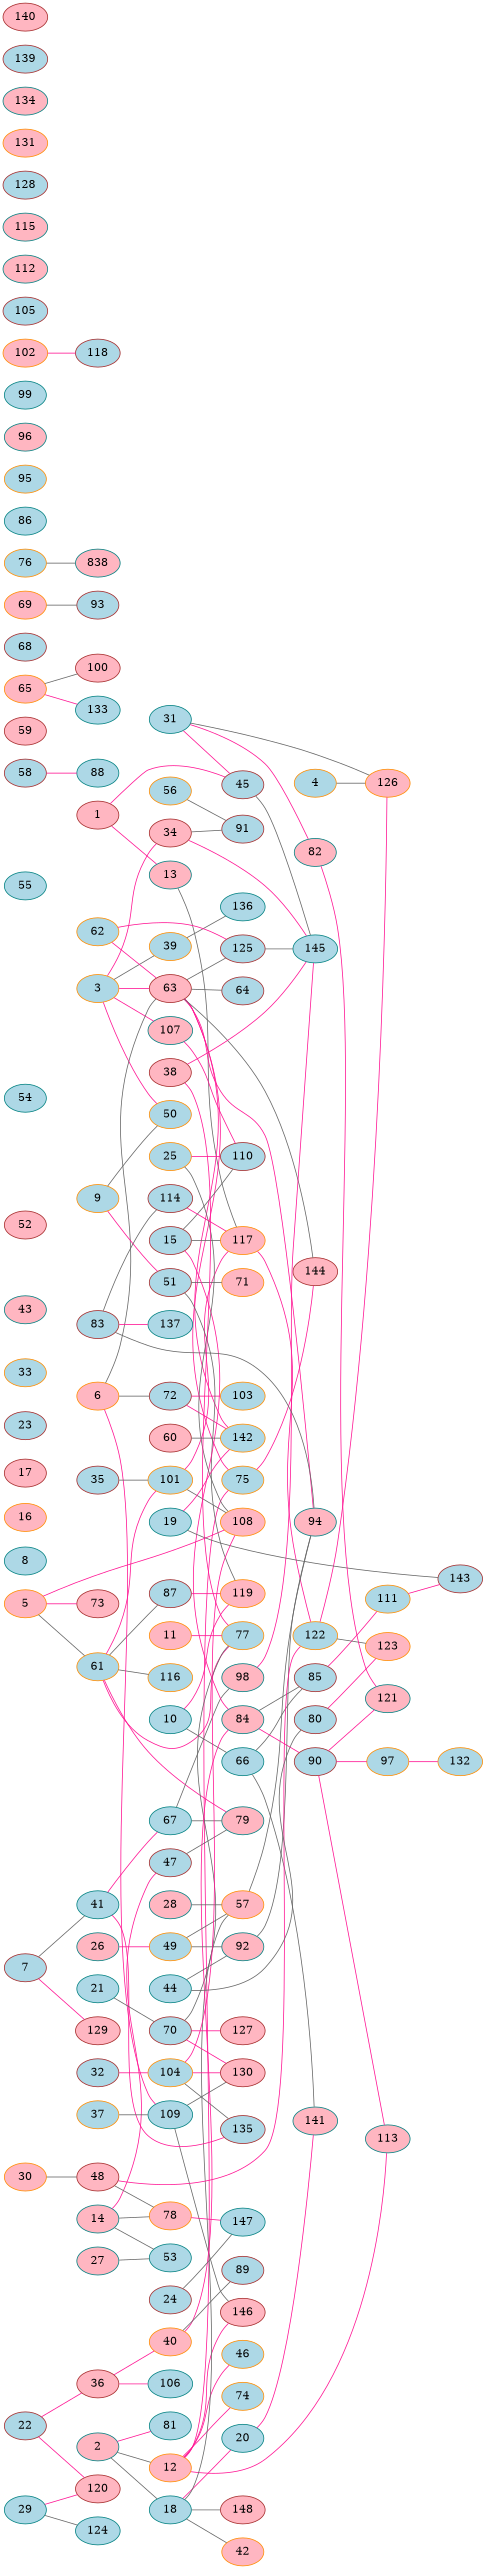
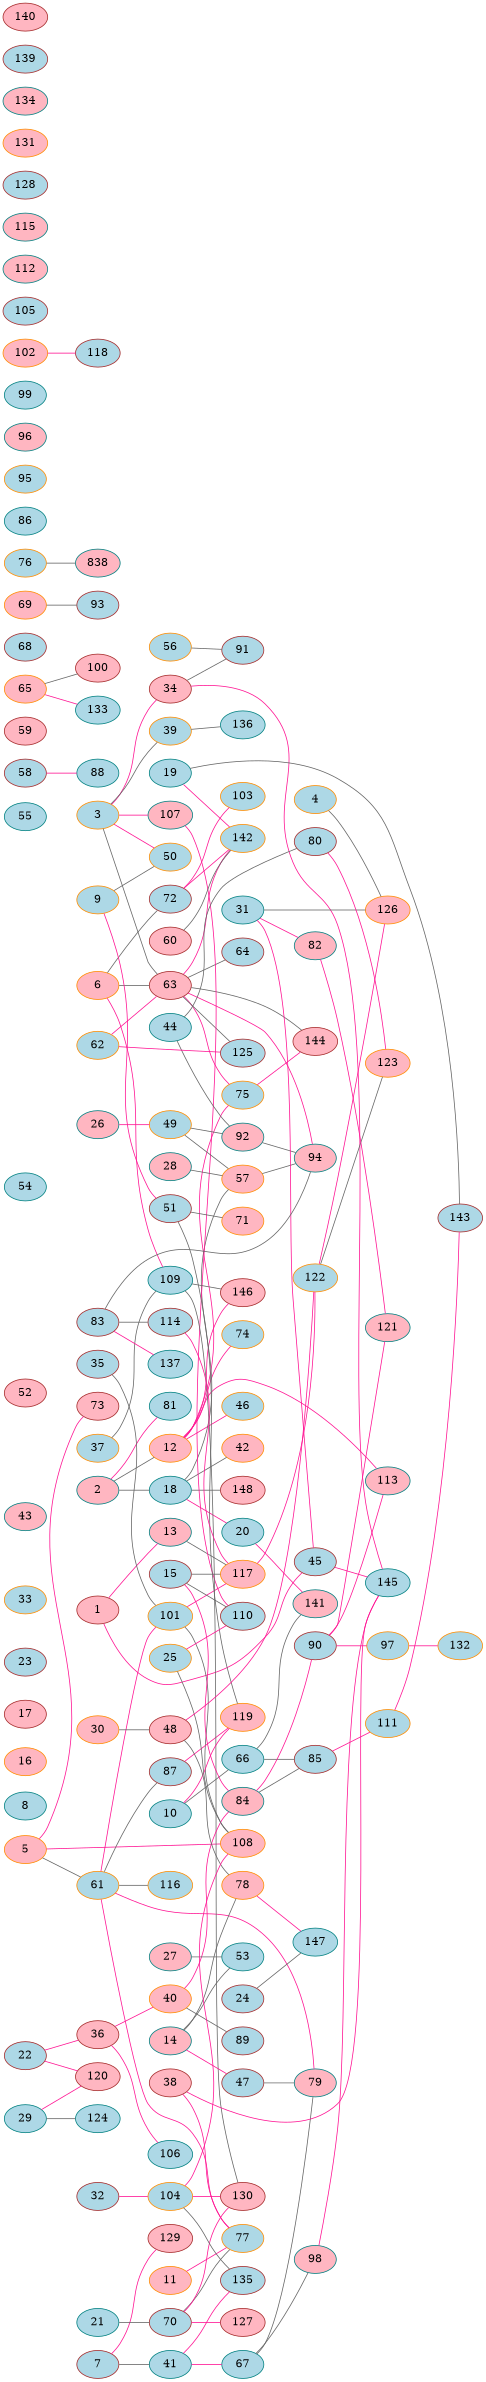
edge "45" -- "145": color gray40 -> deeppink
edge "125" -- "145": removed
edge "3" -- "63": color deeppink -> gray40
